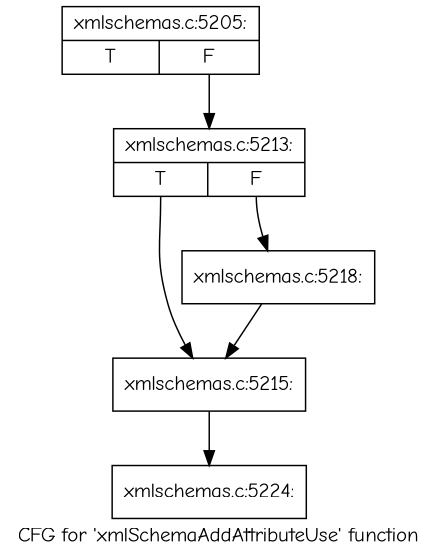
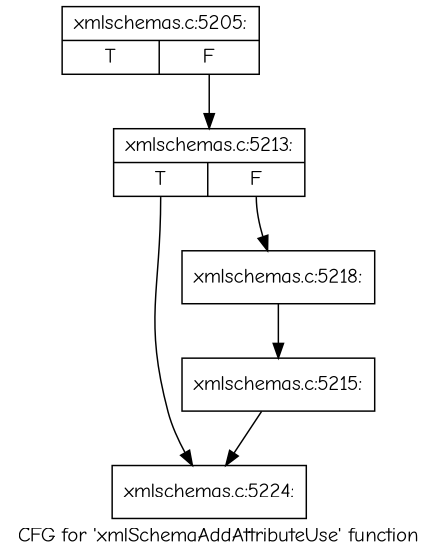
edge "xmlschemas.c:5213:" -> "xmlschemas.c:5215:": now "xmlschemas.c:5213:" -> "xmlschemas.c:5224:"
